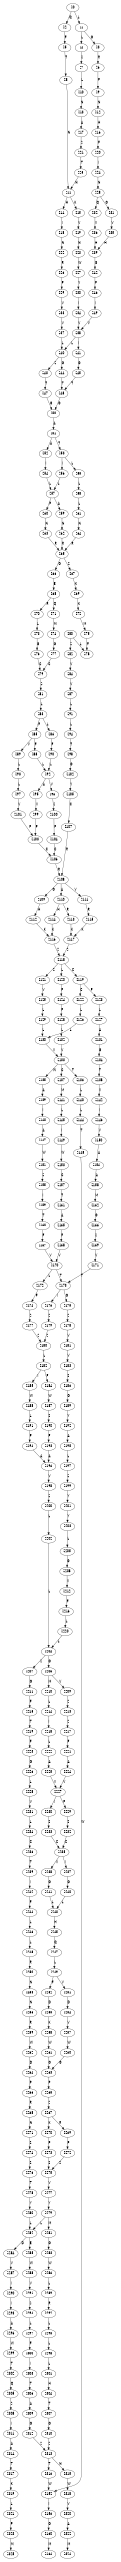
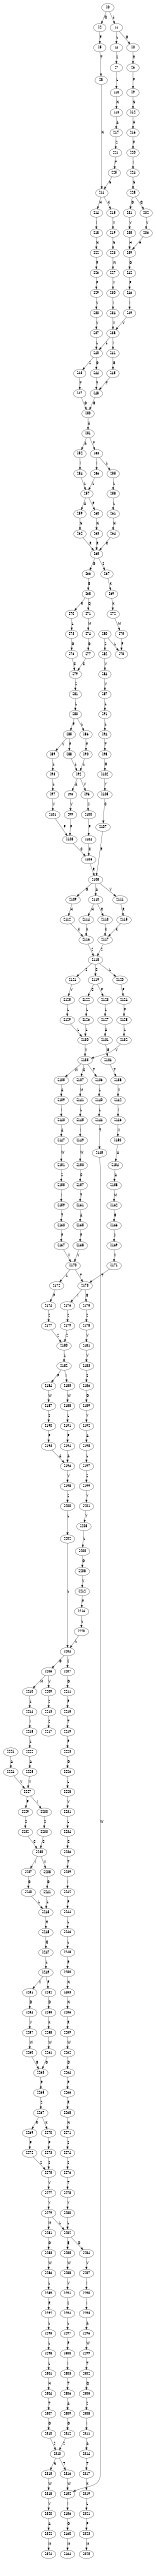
edge "S217" -> "S221": removed, label "F"
